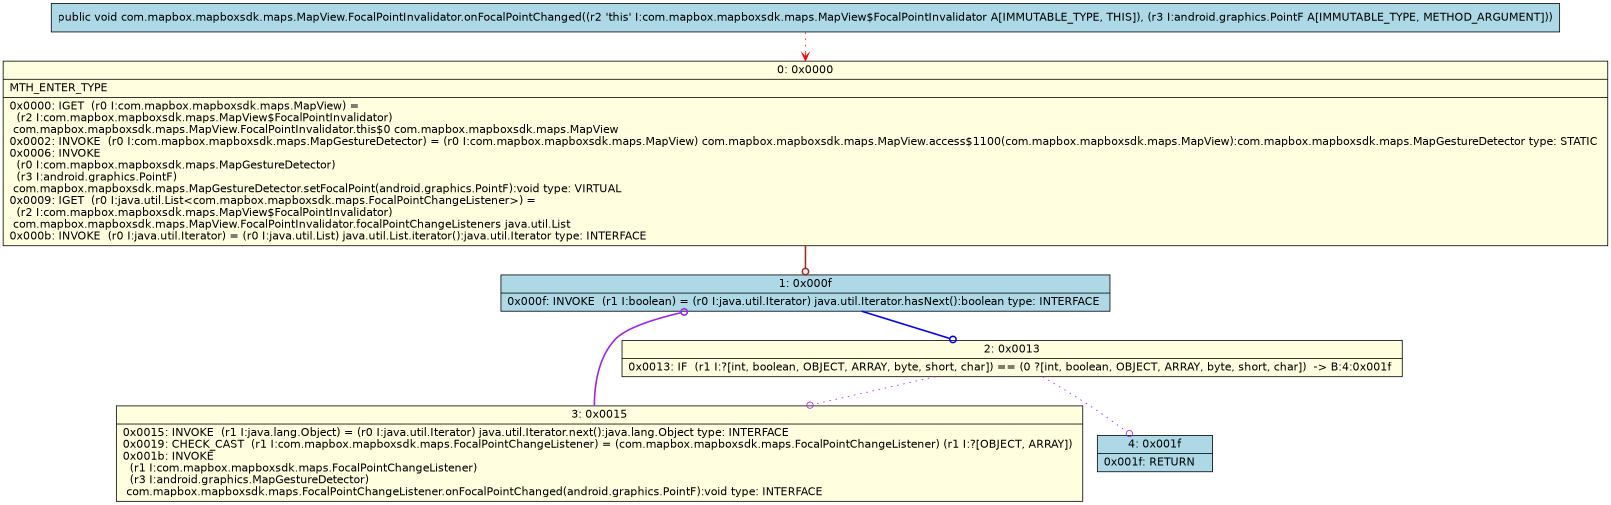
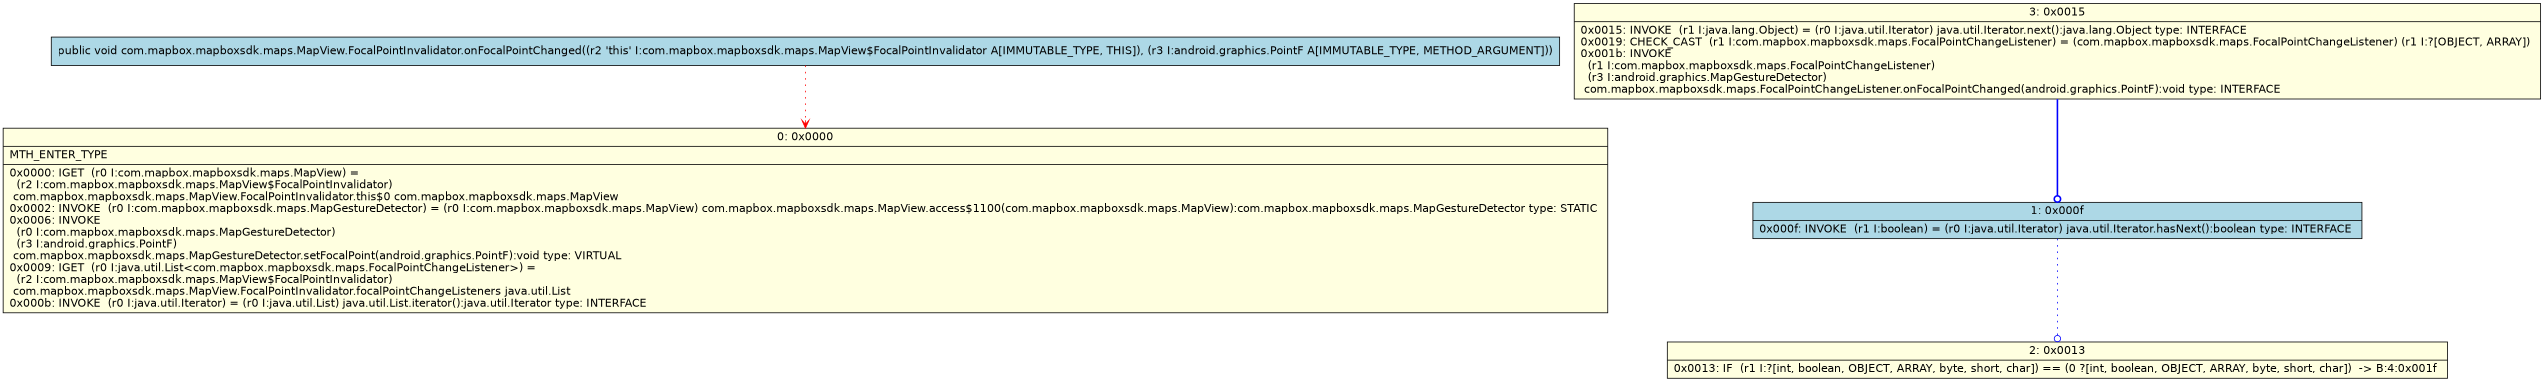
edge "0: 0x0000" -> "1: 0x000f": removed
edge "1: 0x000f" -> "2: 0x0013": style bold -> dotted
edge "3: 0x0015" -> "1: 0x000f": color purple -> blue
edge "2: 0x0013" -> "3: 0x0015": removed
node "4: 0x001f": removed
